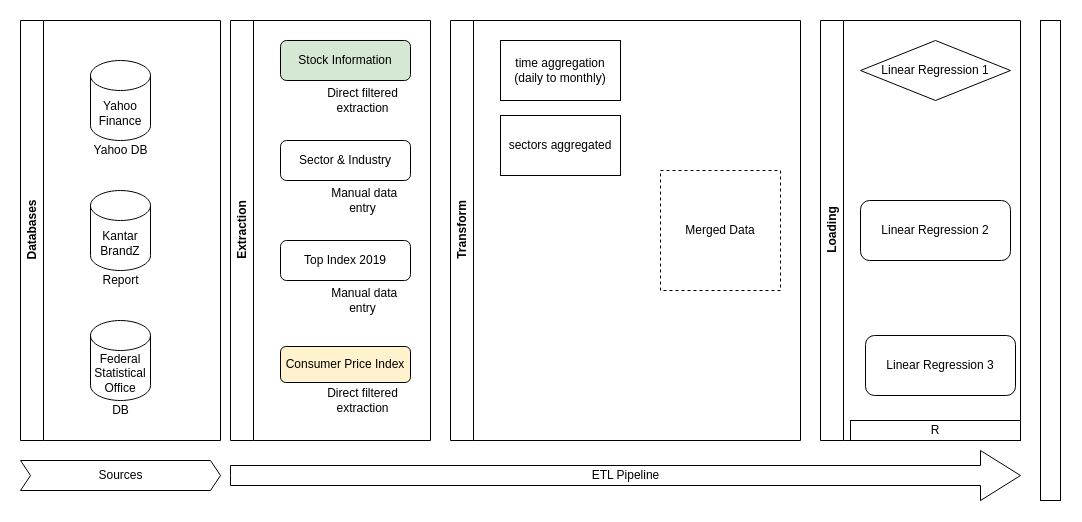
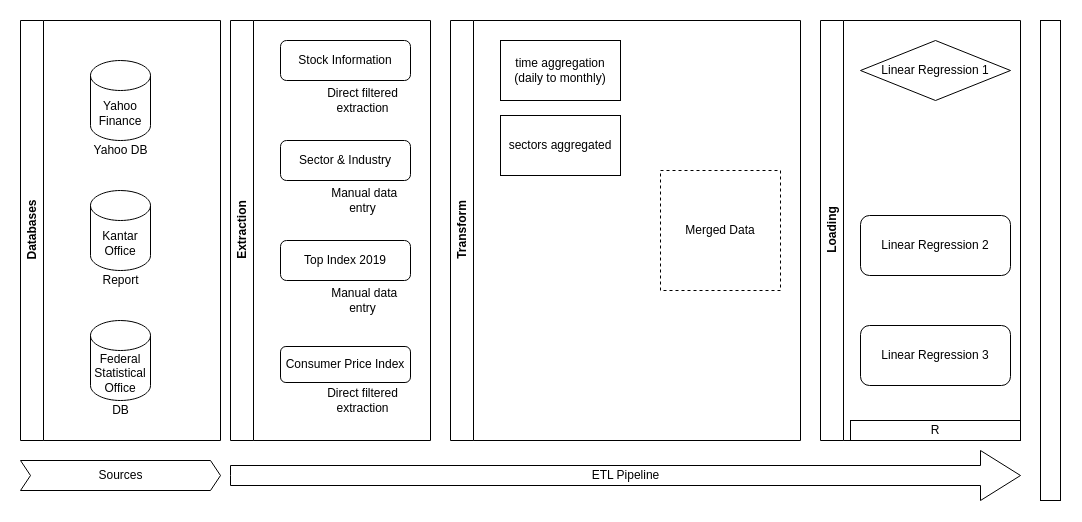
node "Stock Information": fillcolor #d5e8d4 -> #ffffff
node "Linear Regression 2": moved (936, 231) -> (936, 246)
node "Kantar BrandZ": label "Kantar BrandZ" -> "Kantar Office"
node "Consumer Price Index": fillcolor #fff2cc -> #ffffff
node "Linear Regression 3": moved (941, 366) -> (936, 356)
